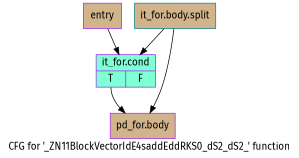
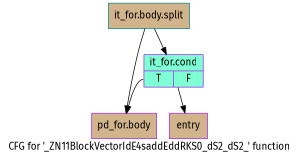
edge "entry" -> "it_for.cond": reversed
